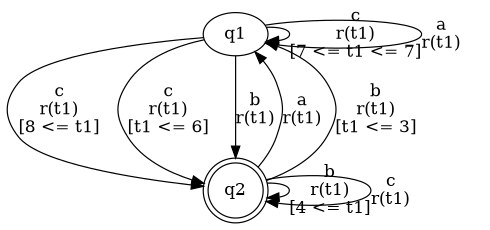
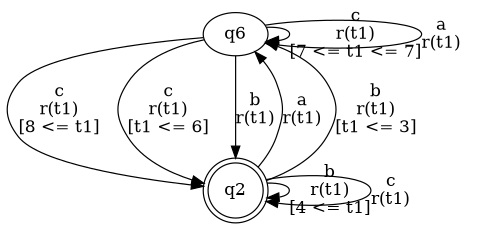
node "q1": label "q1" -> "q6"
